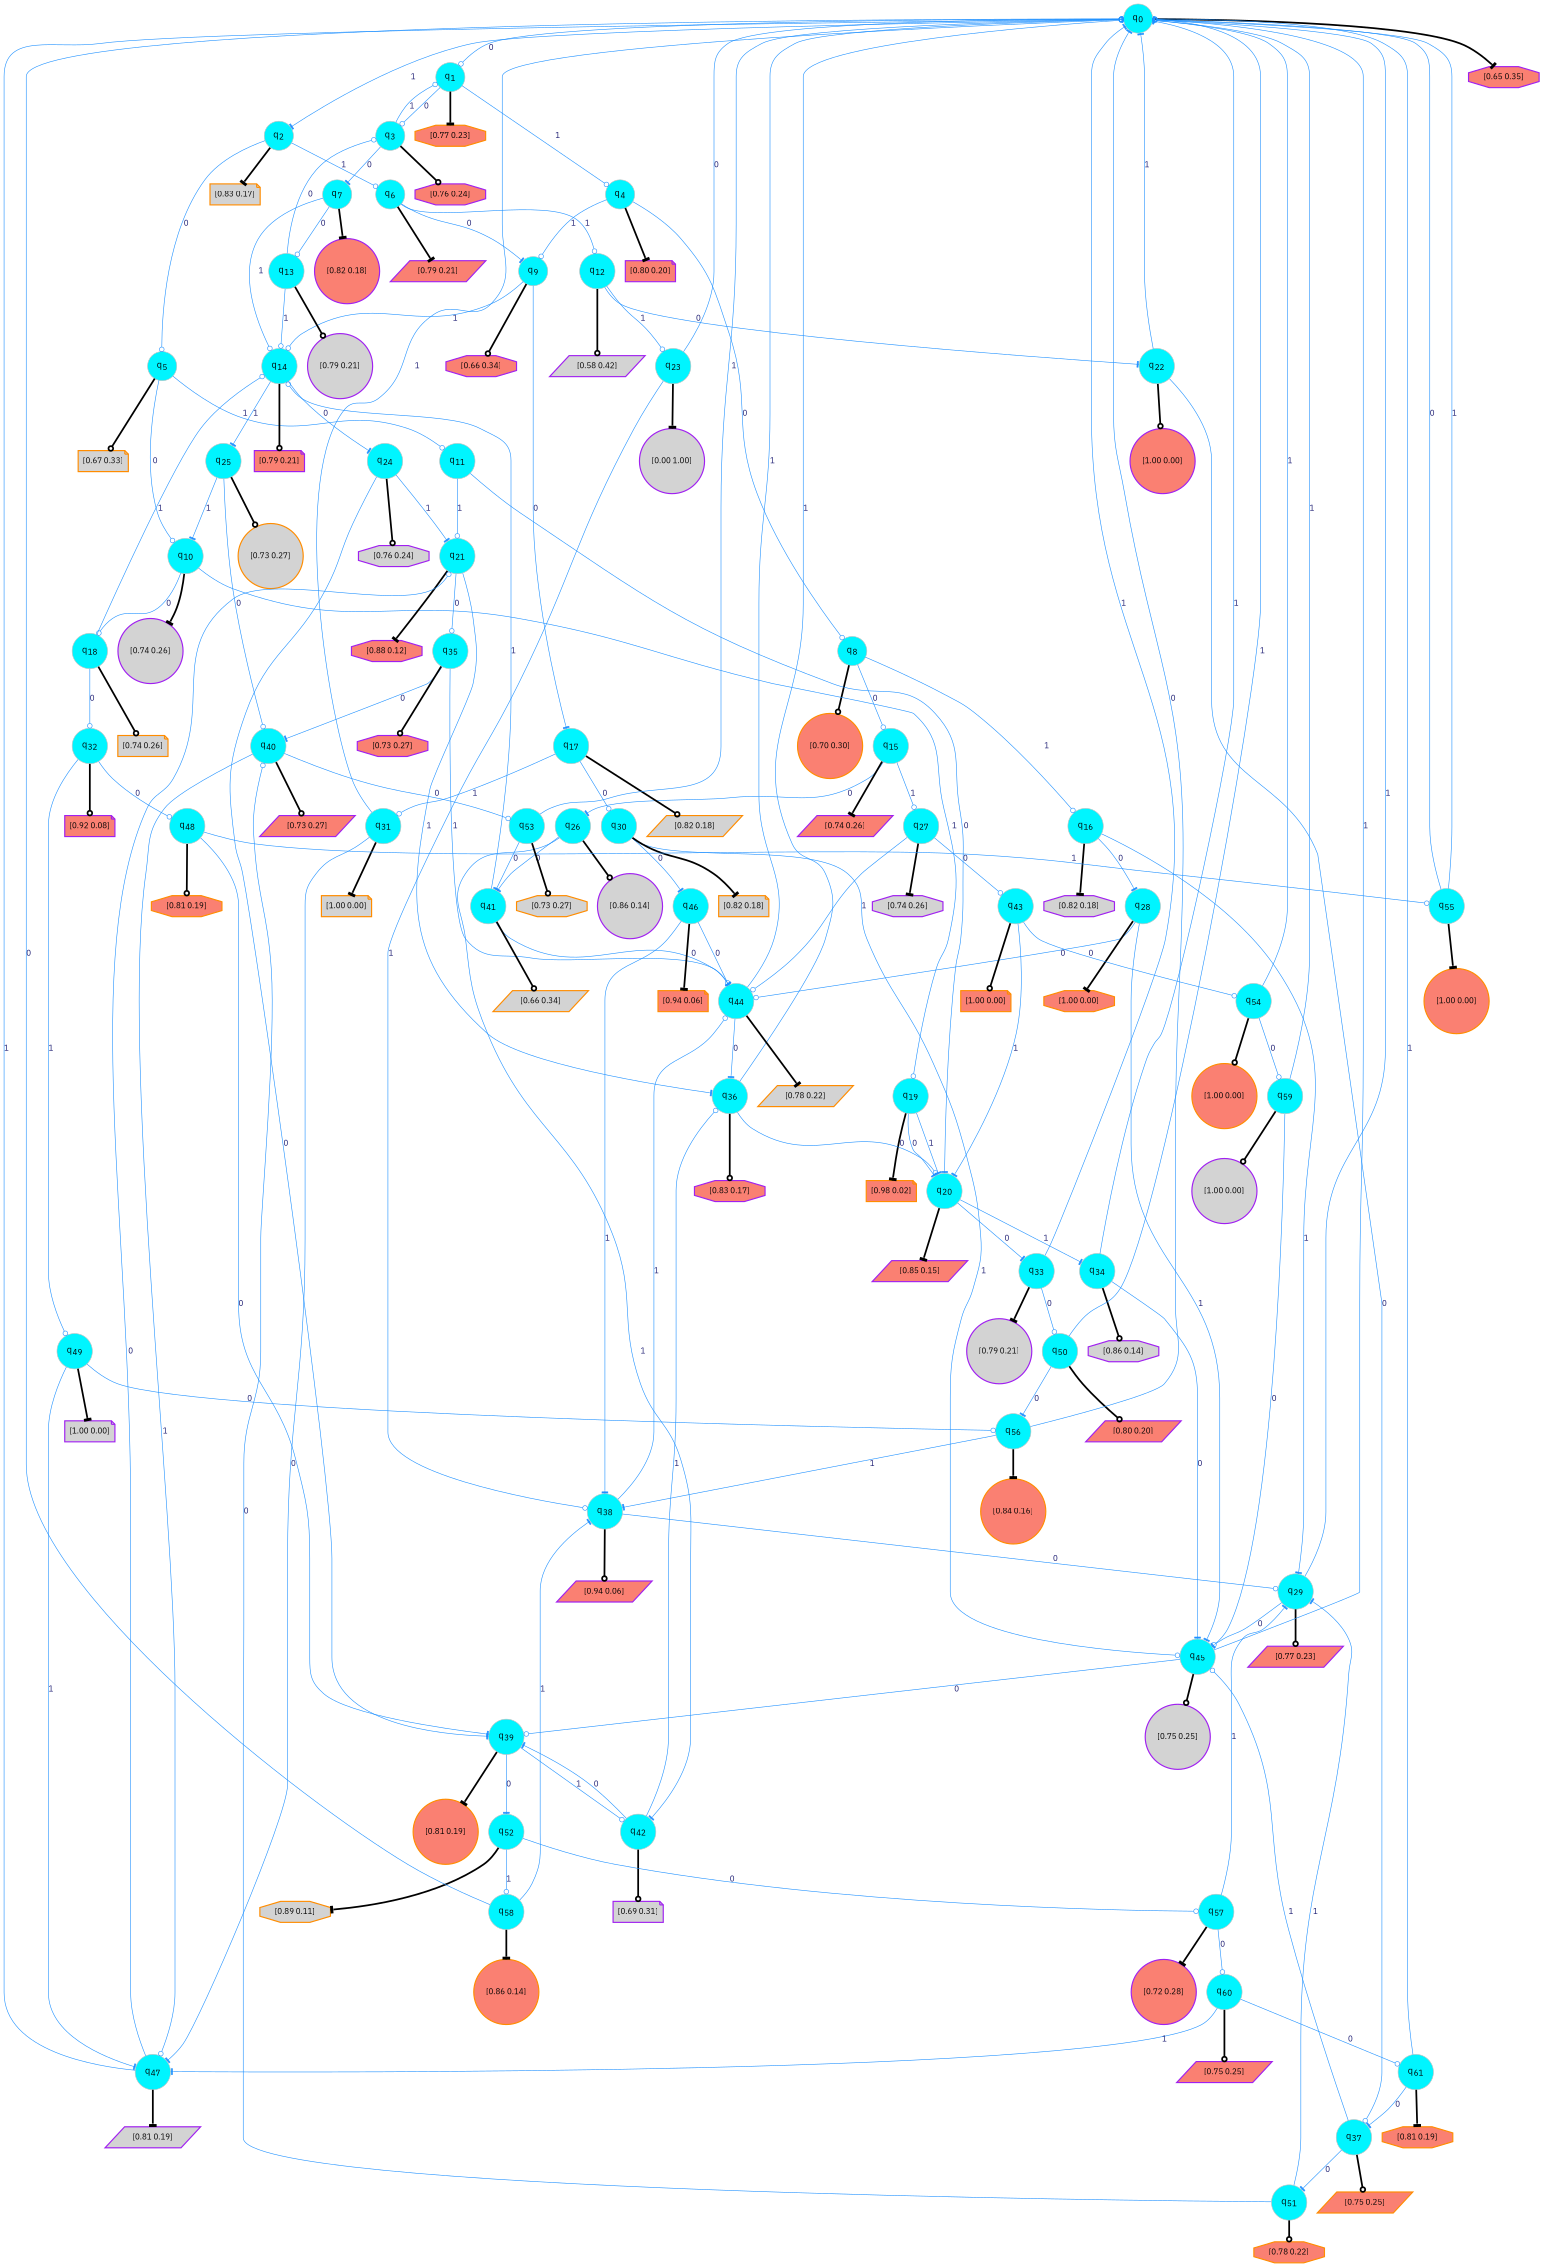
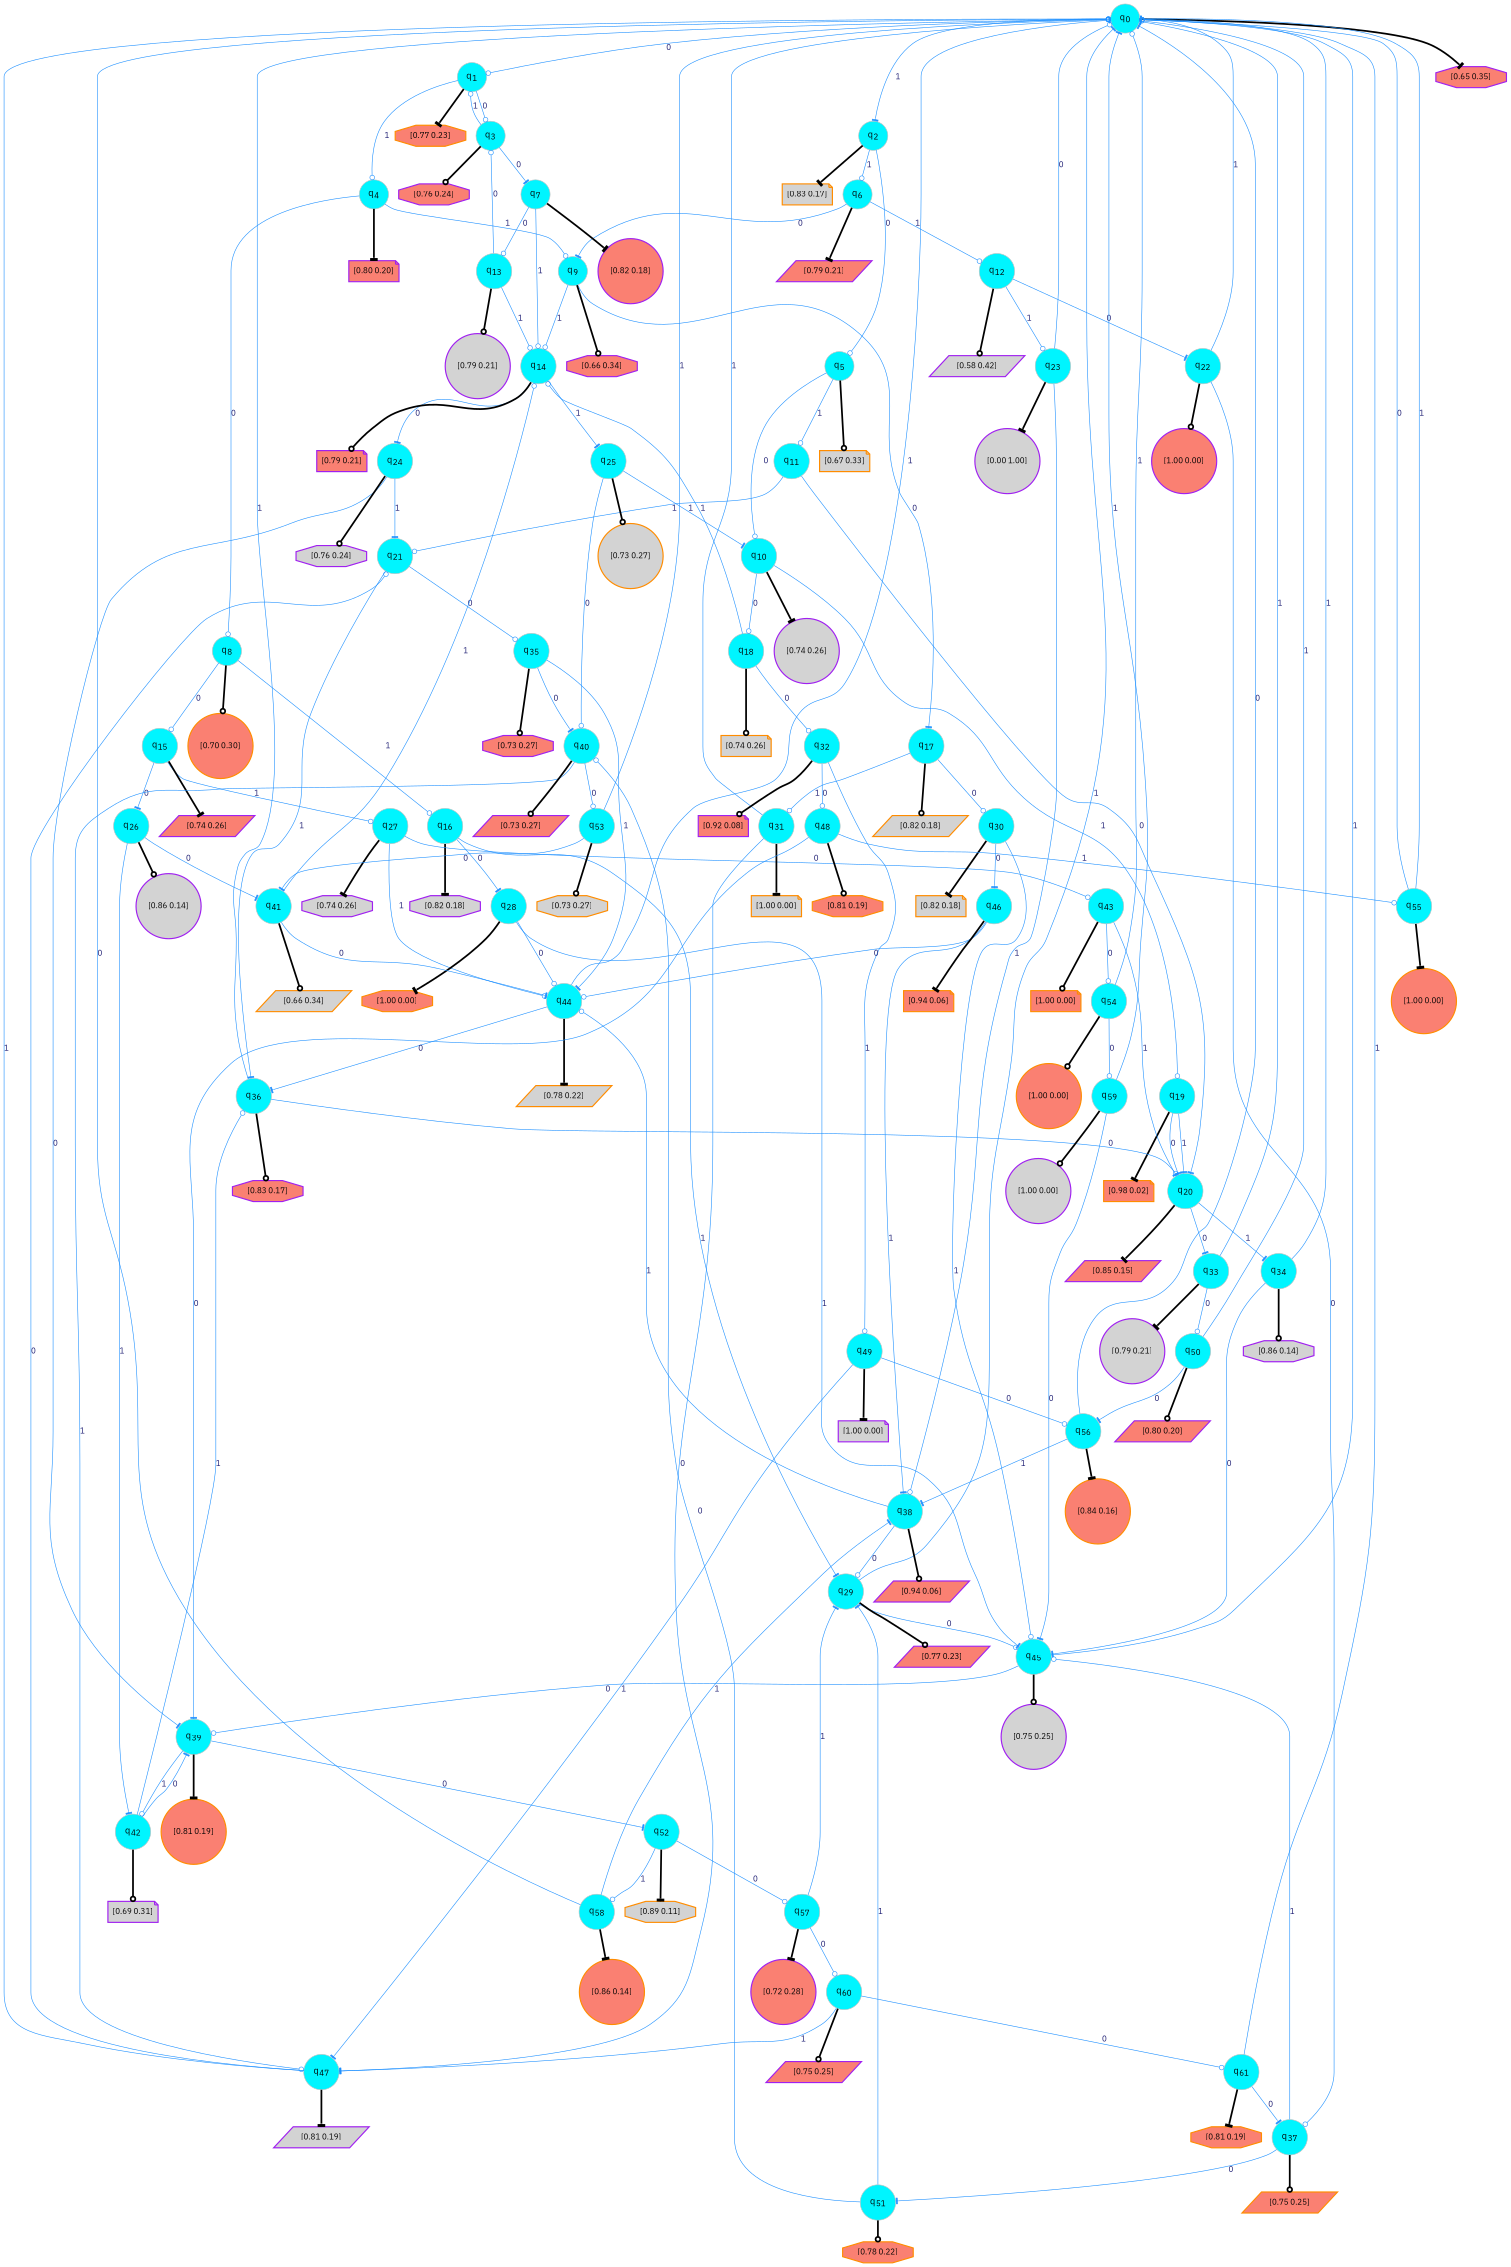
node "[0.88 0.12]": removed
